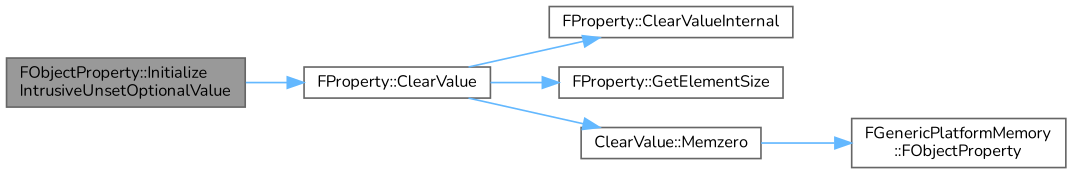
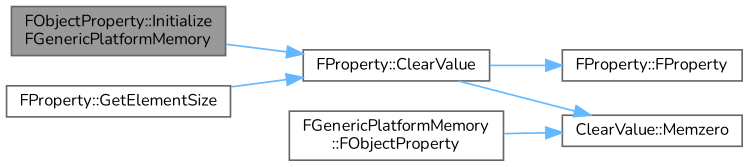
node "FProperty::ClearValueInternal": label "FProperty::ClearValueInternal" -> "FProperty::FProperty"
node "FObjectProperty::Initialize IntrusiveUnsetOptionalValue": label "FObjectProperty::Initialize IntrusiveUnsetOptionalValue" -> "FObjectProperty::Initialize FGenericPlatformMemory"
edge "FProperty::ClearValue" -> "FProperty::GetElementSize": reversed
edge "ClearValue::Memzero" -> "FGenericPlatformMemory ::FObjectProperty": reversed
